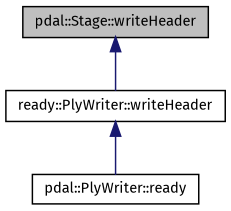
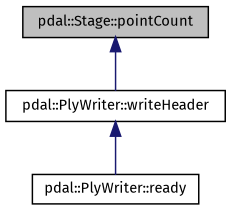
node "pdal::Stage::writeHeader": label "pdal::Stage::writeHeader" -> "pdal::Stage::pointCount"
node "ready::PlyWriter::writeHeader": label "ready::PlyWriter::writeHeader" -> "pdal::PlyWriter::writeHeader"
